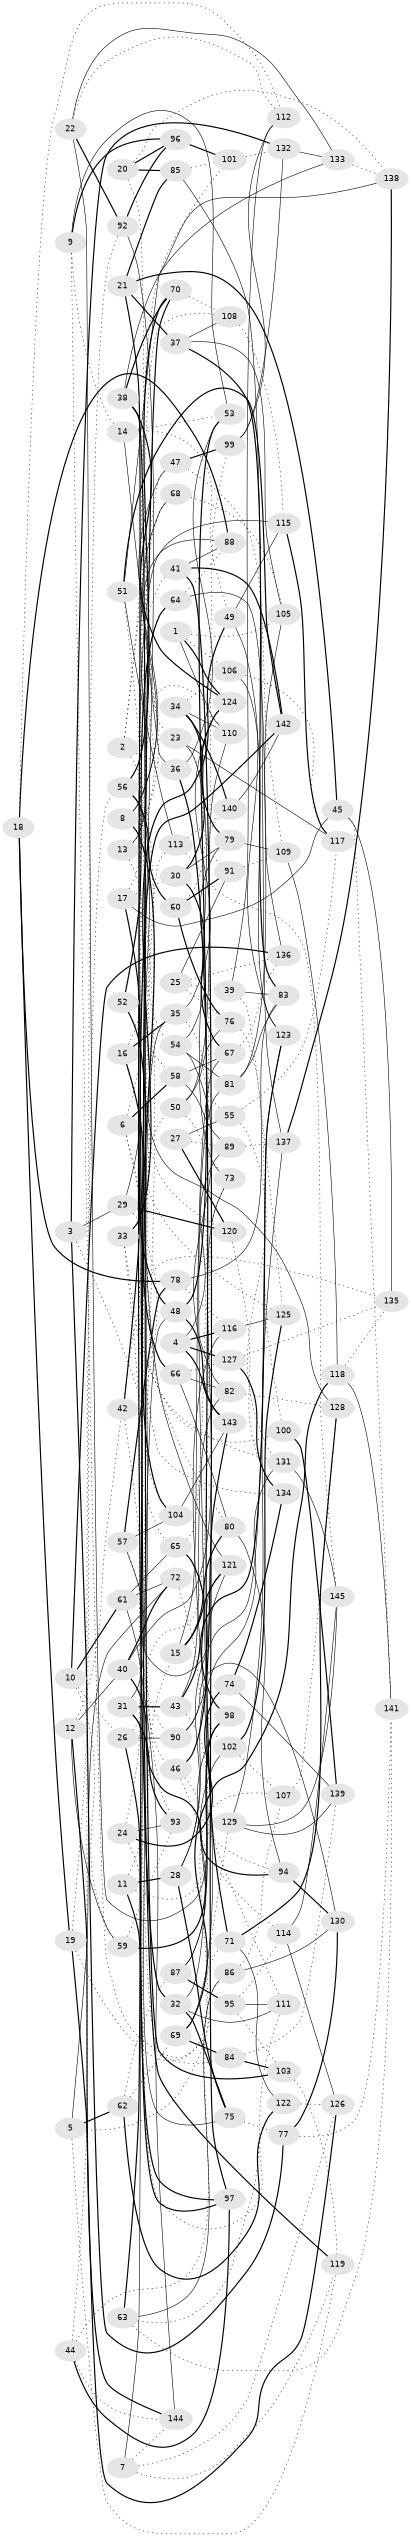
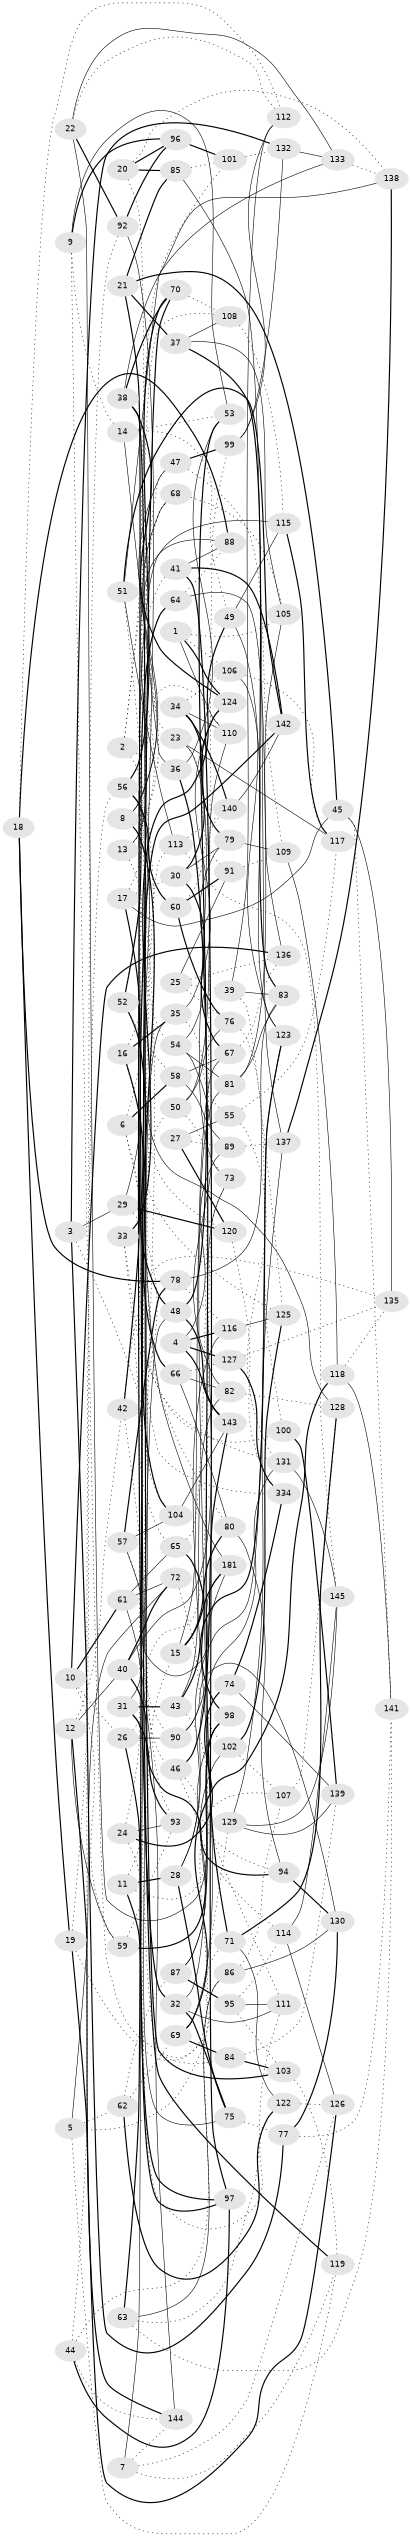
node "134": label "134" -> "334"
node "121": label "121" -> "181"
edge "62" -- "5": style bold -> dotted
